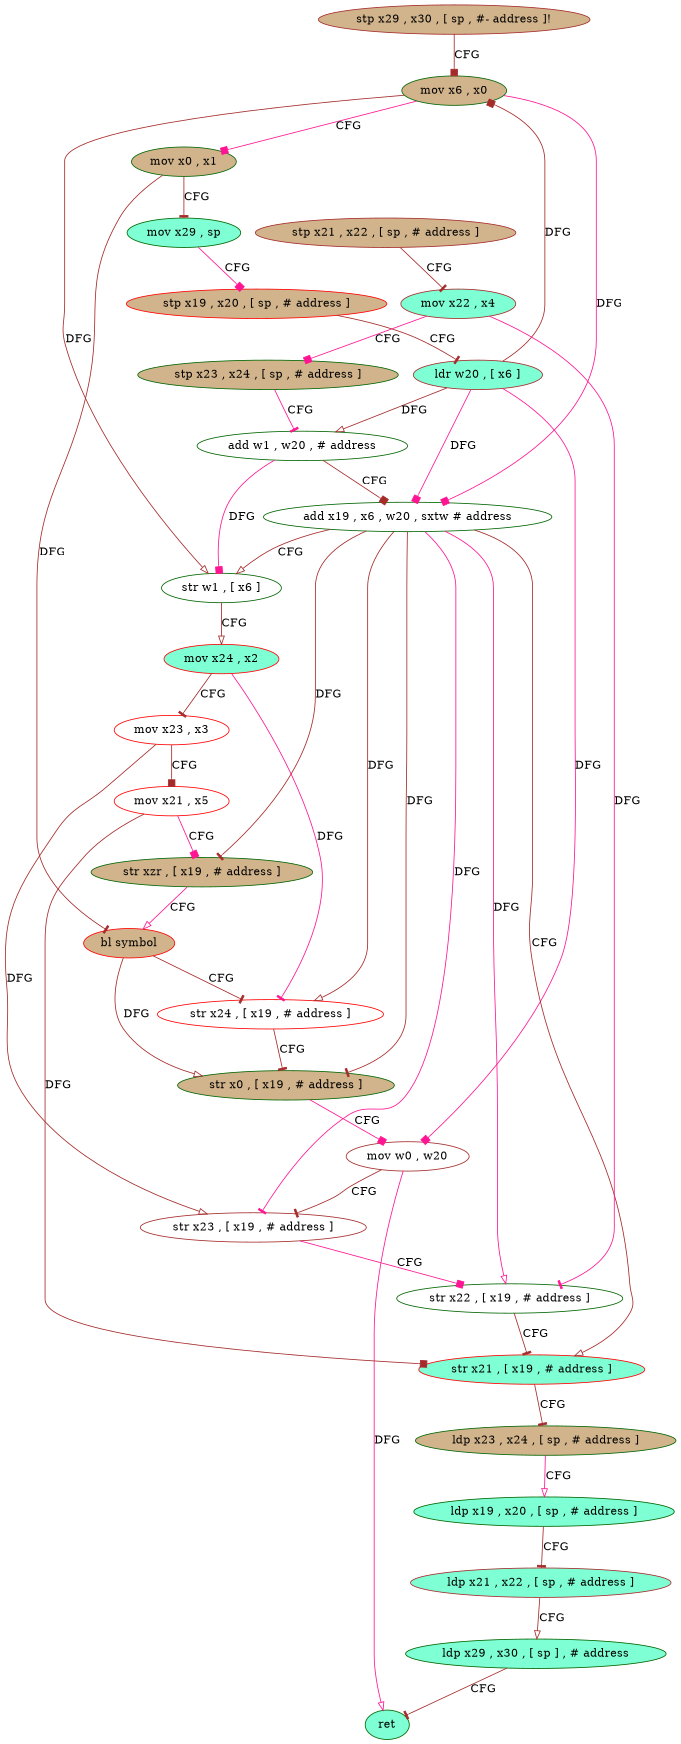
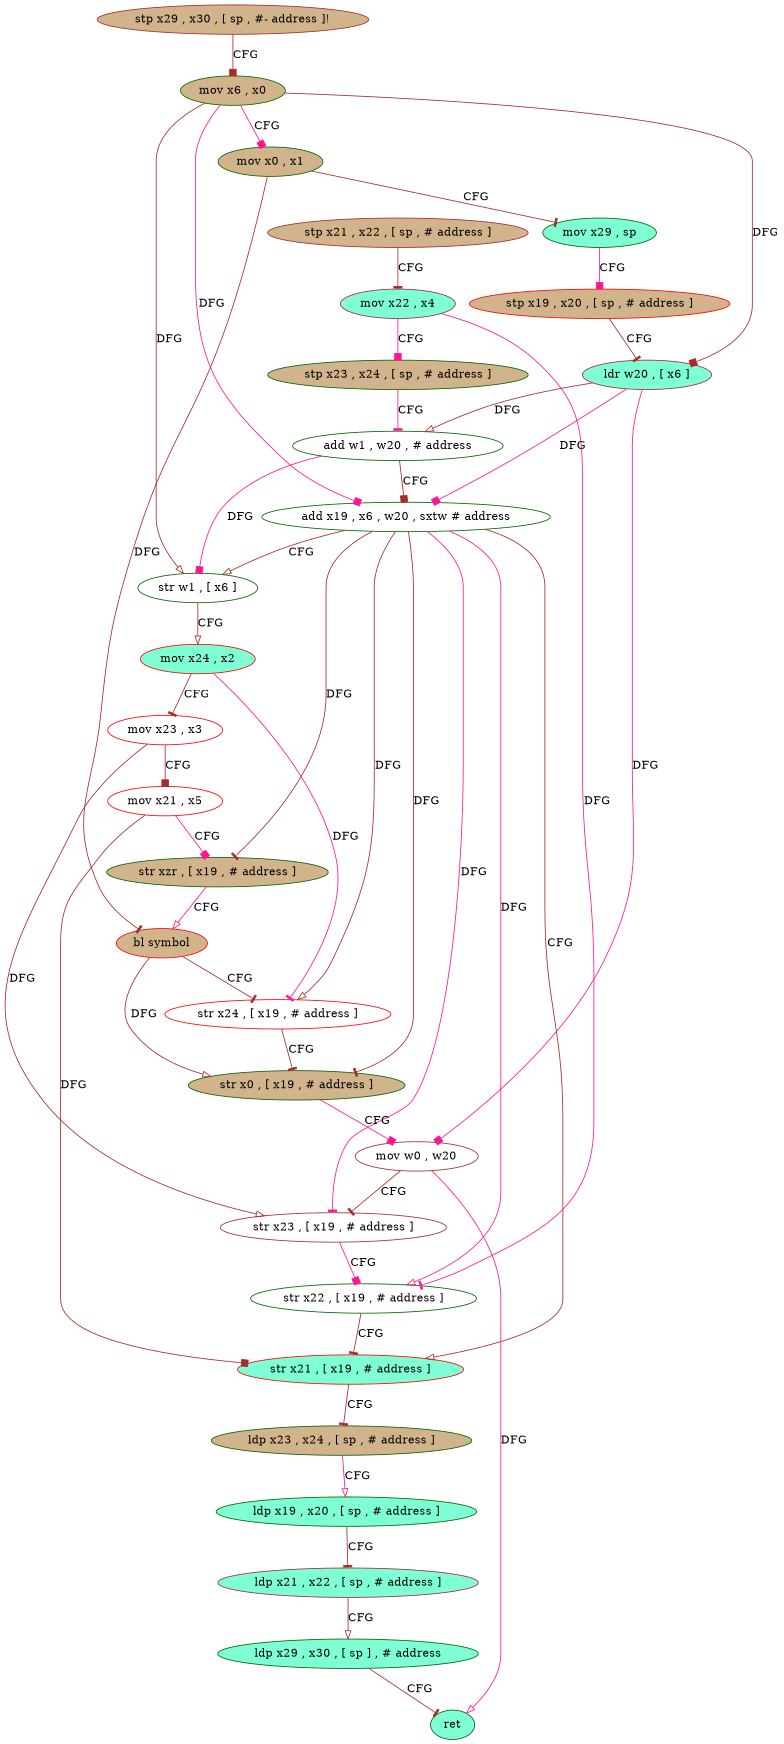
edge "ldr w20 , [ x6 ]" -> "mov x6 , x0": reversed
